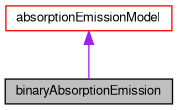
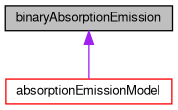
edge "binaryAbsorptionEmission" -> "absorptionEmissionModel": reversed
